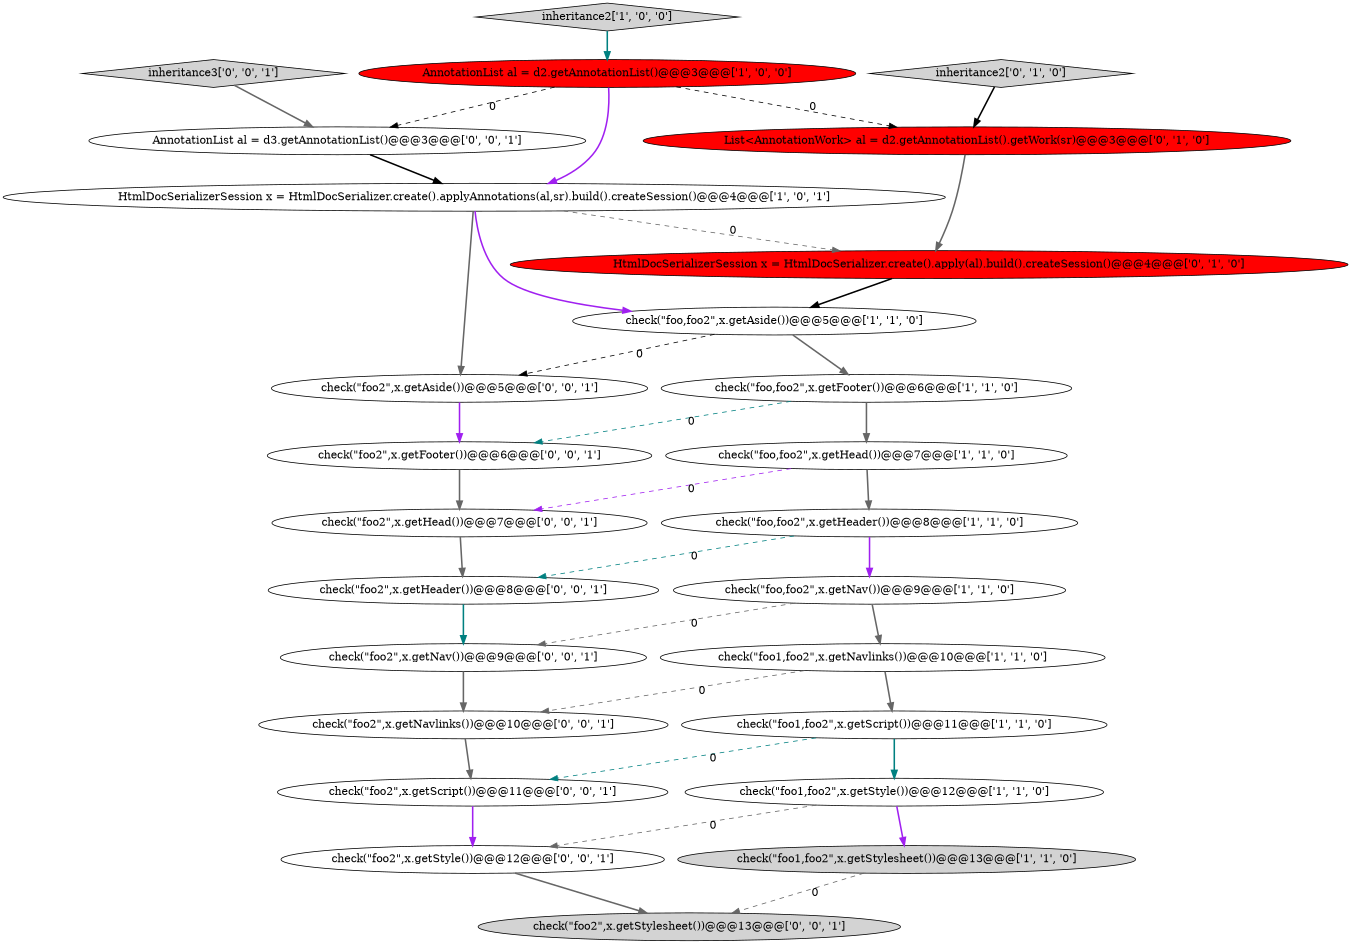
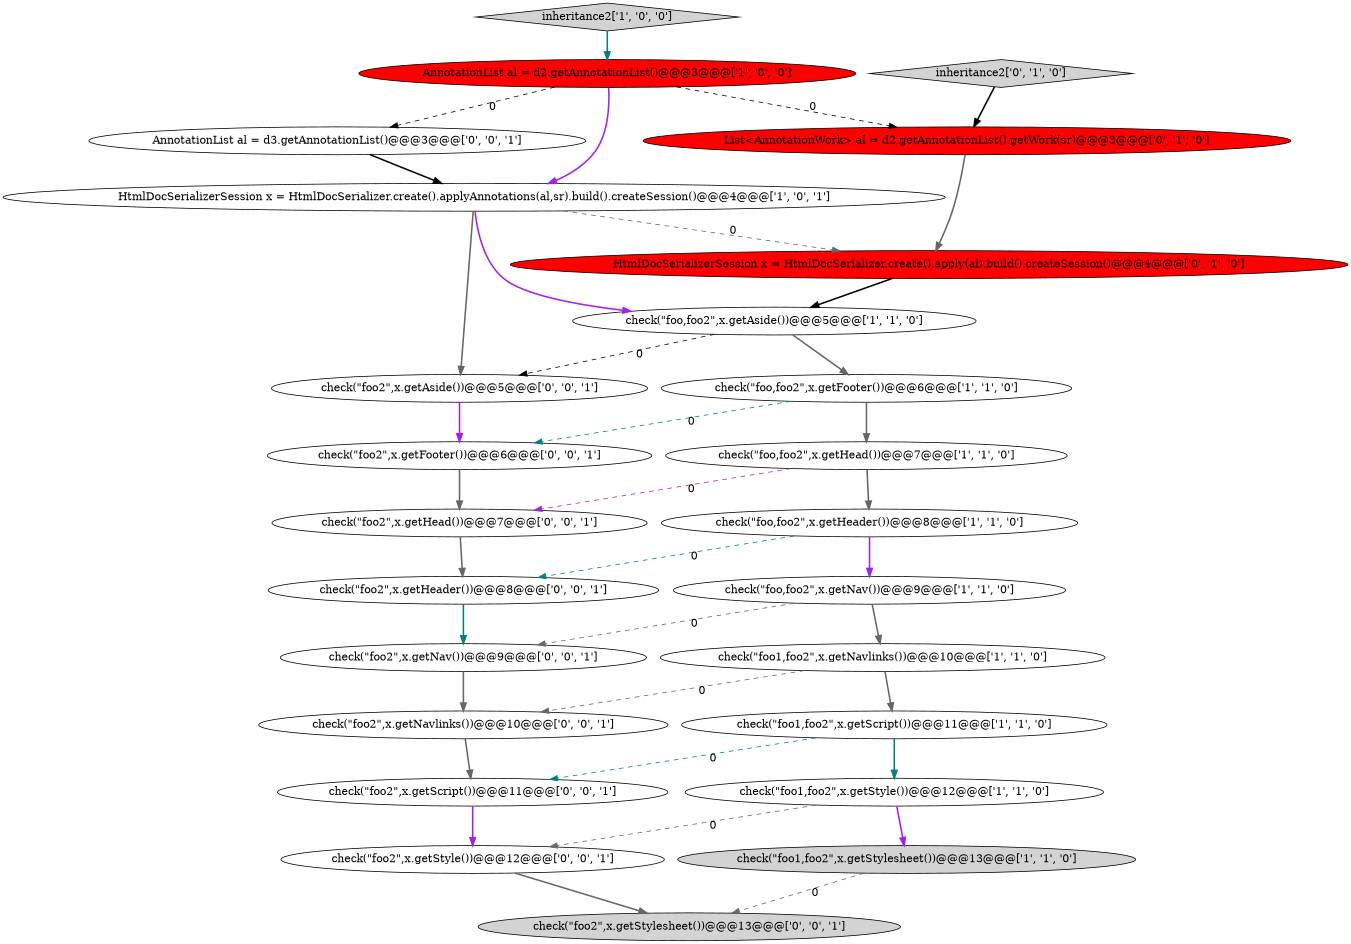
node "inheritance3['0', '0', '1']": removed
